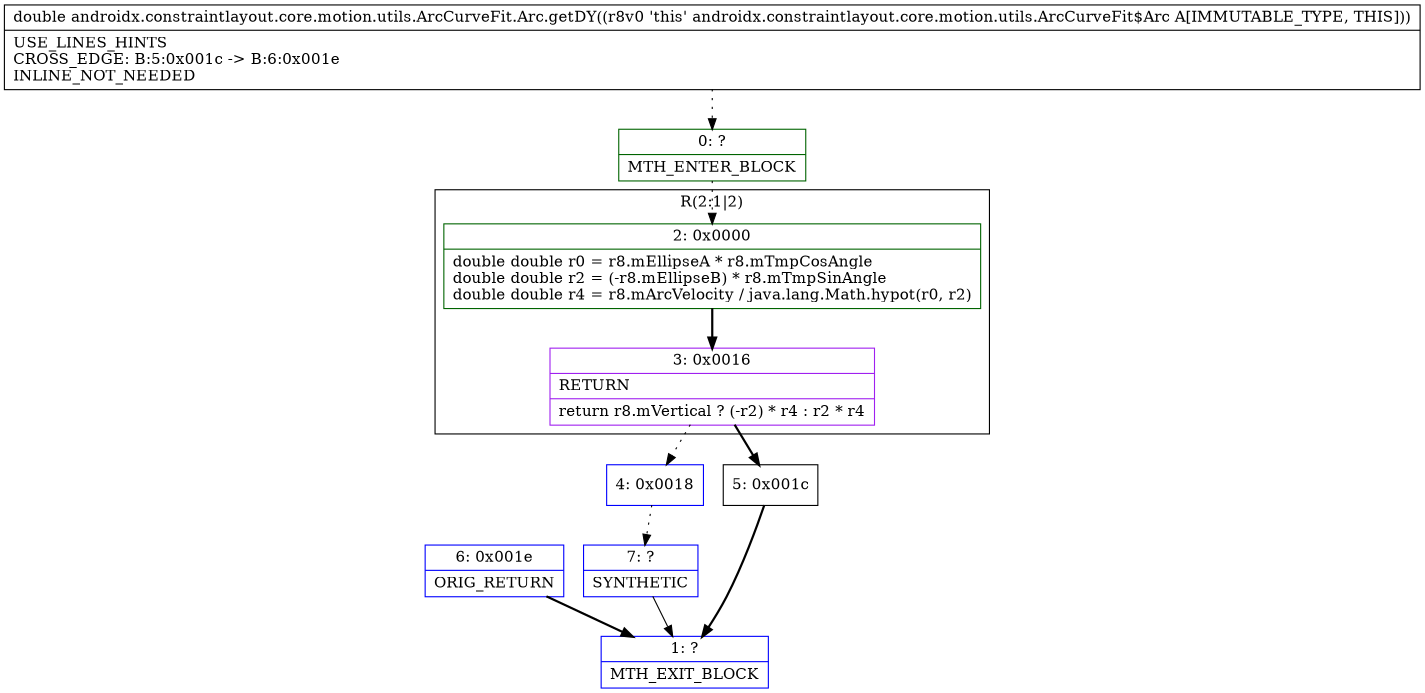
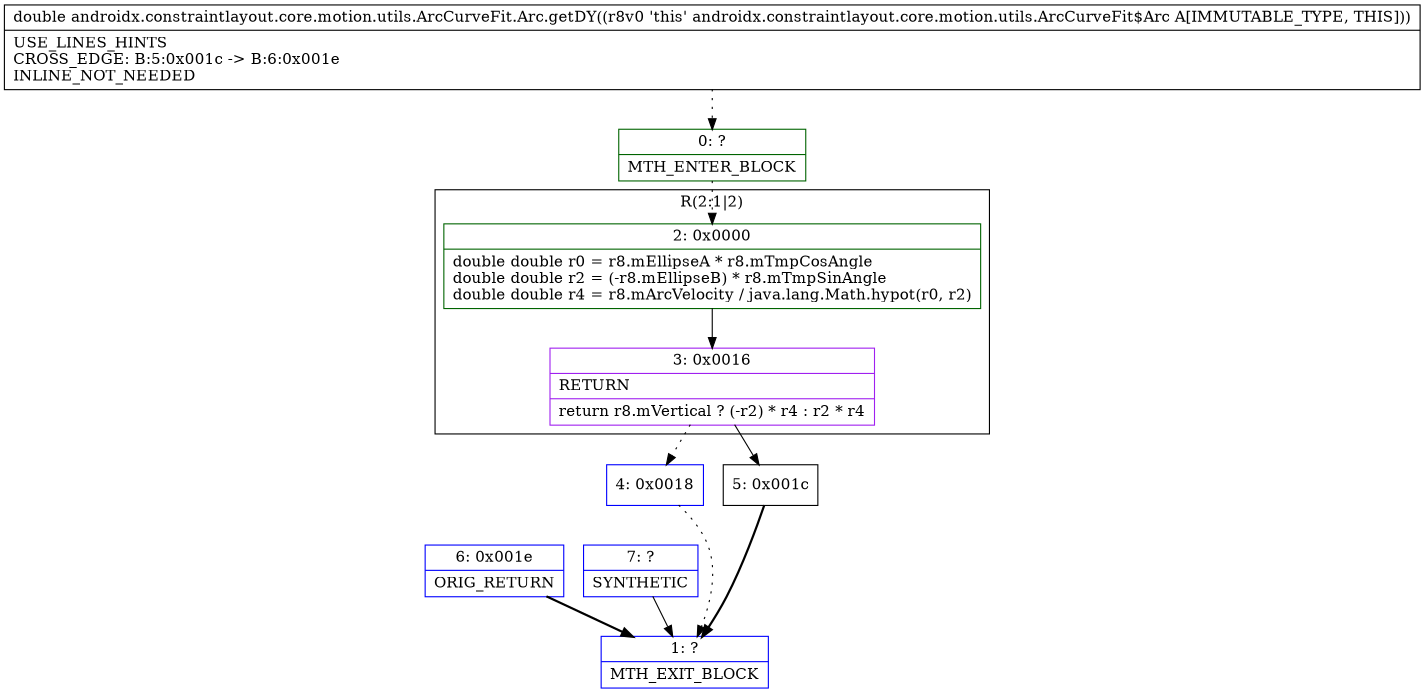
edge "2: 0x0000" -> "3: 0x0016": style bold -> solid
edge "3: 0x0016" -> "5: 0x001c": style bold -> solid
edge "4: 0x0018" -> "7: ?": now "4: 0x0018" -> "1: ?"
